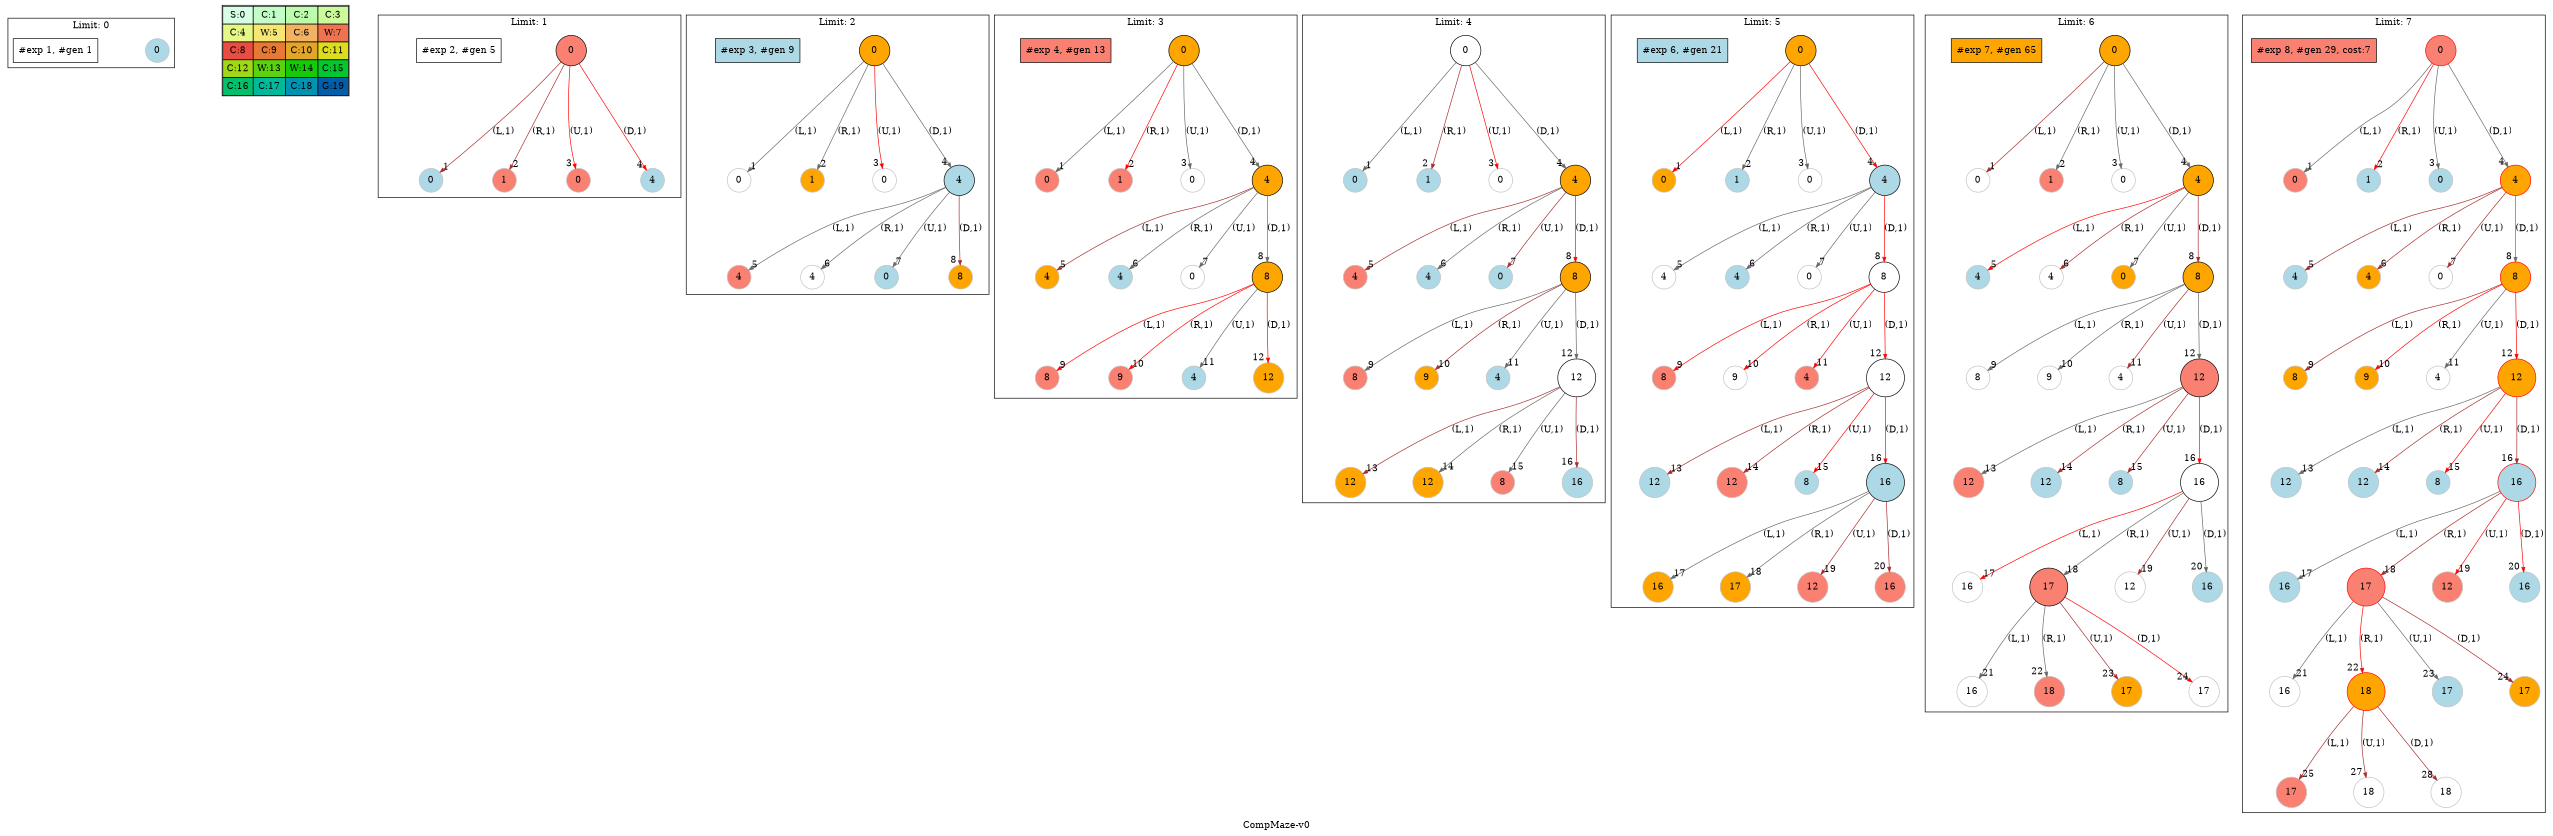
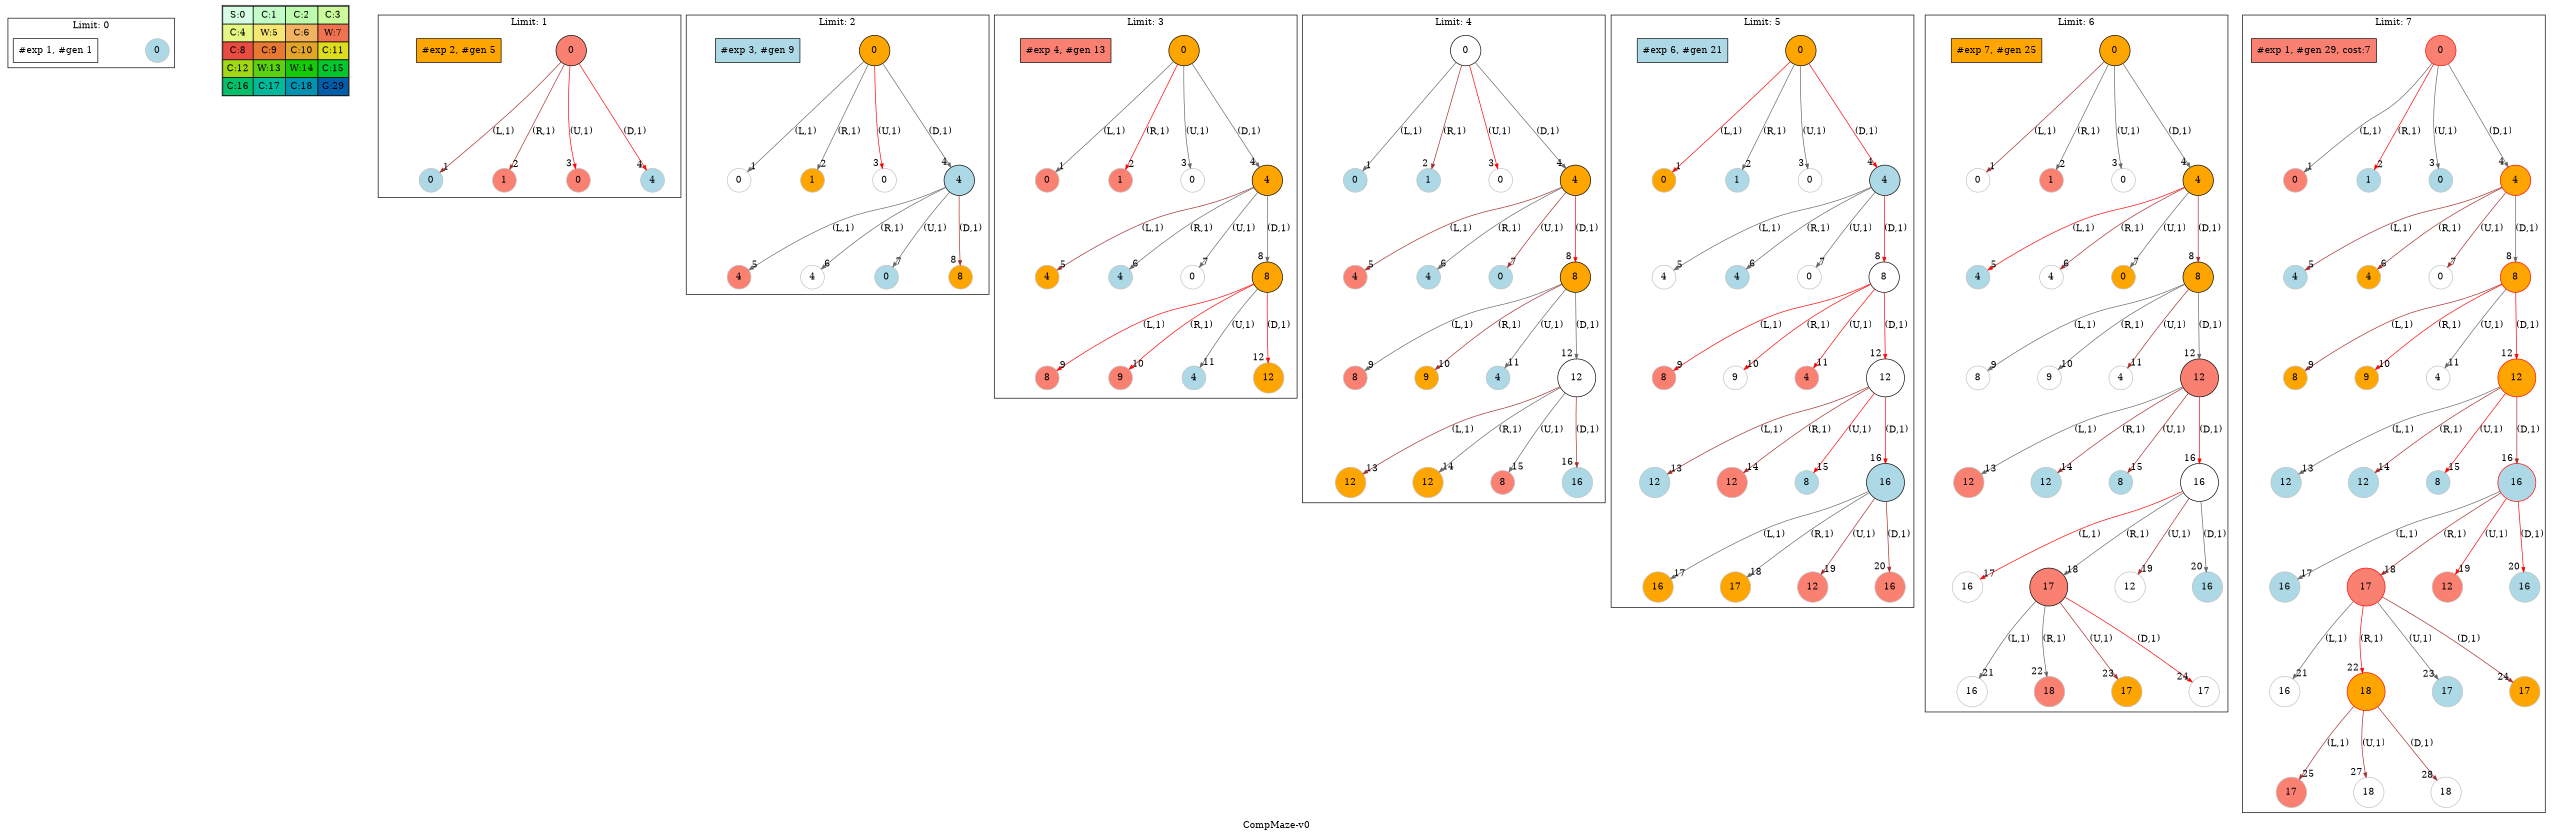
node "#exp 2, #gen 5": fillcolor white -> orange
node "#exp 7, #gen 65": label "#exp 7, #gen 65" -> "#exp 7, #gen 25"
node "#exp 8, #gen 29, cost:7": label "#exp 8, #gen 29, cost:7" -> "#exp 1, #gen 29, cost:7"
node "S:0": text "G:19" -> "G:29"
